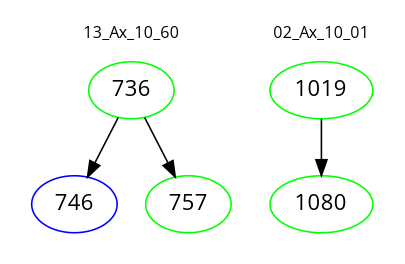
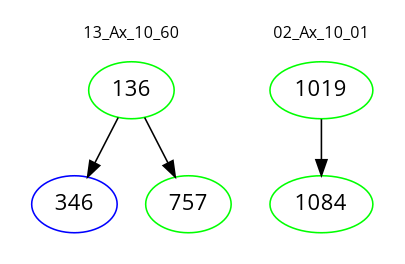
node "736": label "736" -> "136"
node "746": label "746" -> "346"
node "1080": label "1080" -> "1084"
